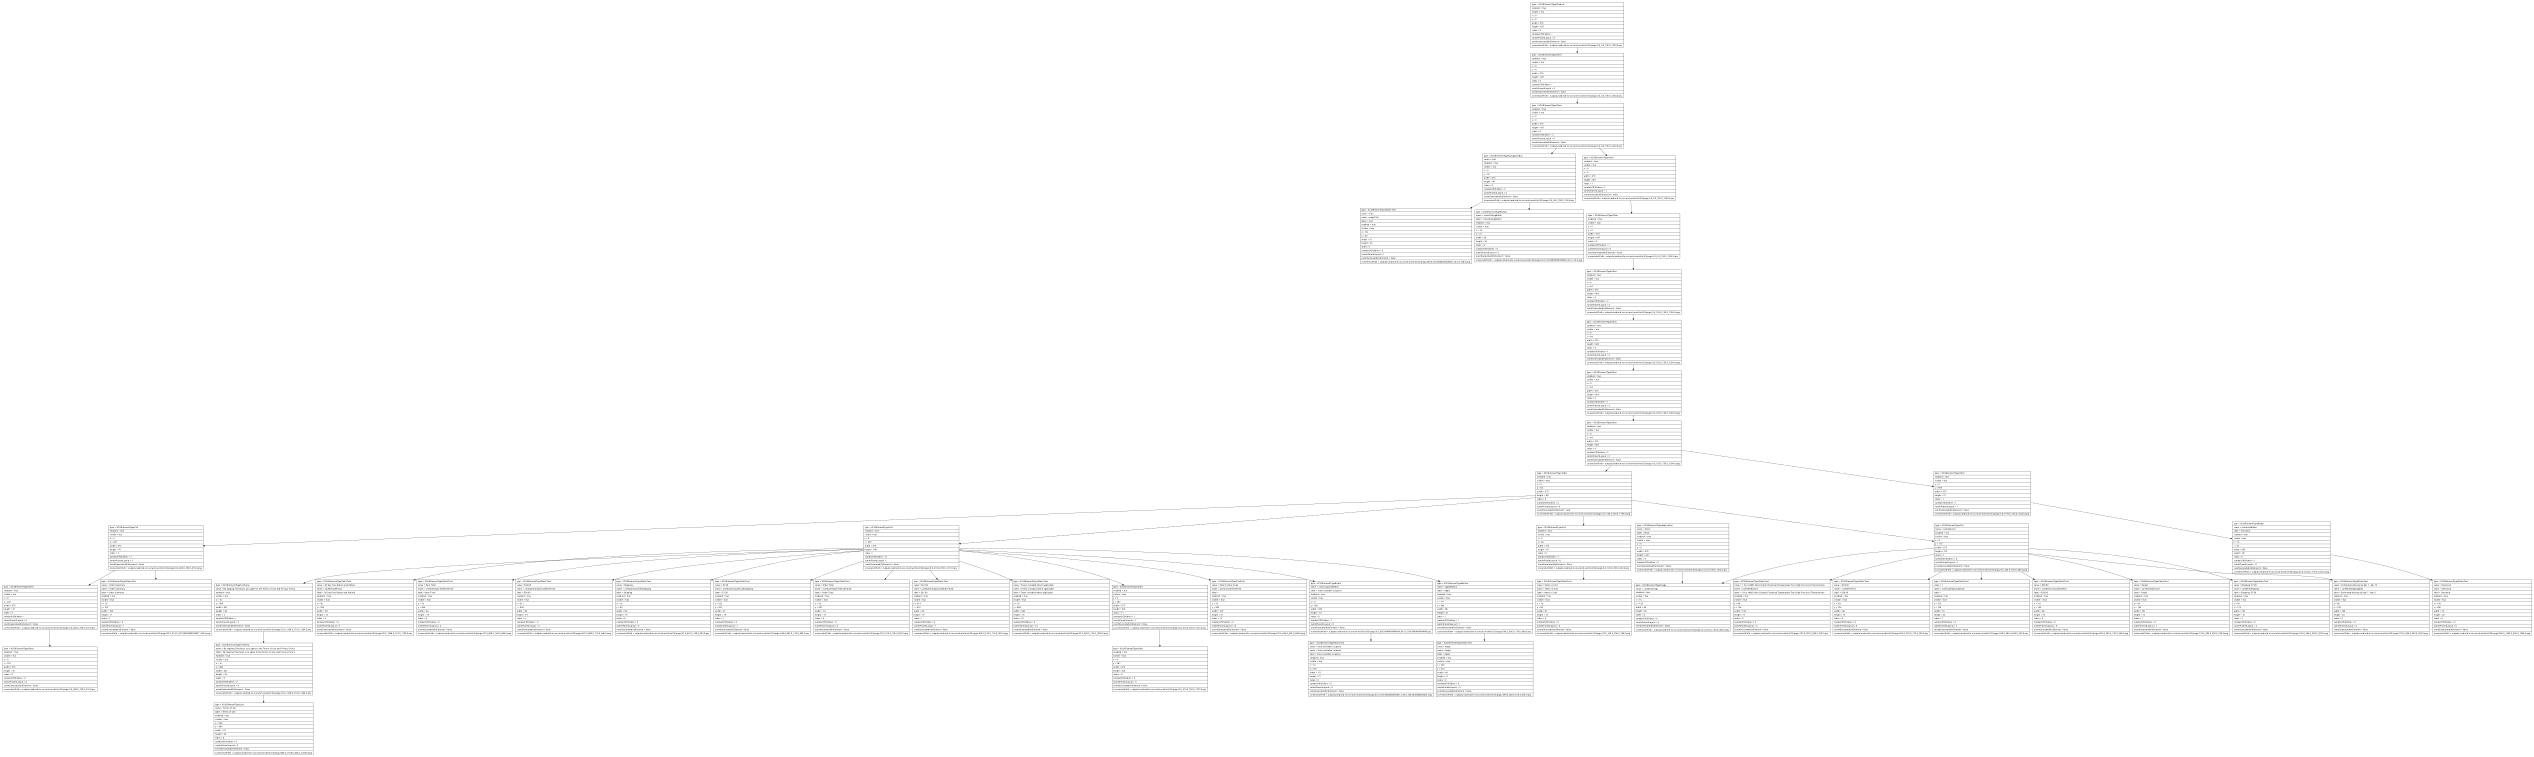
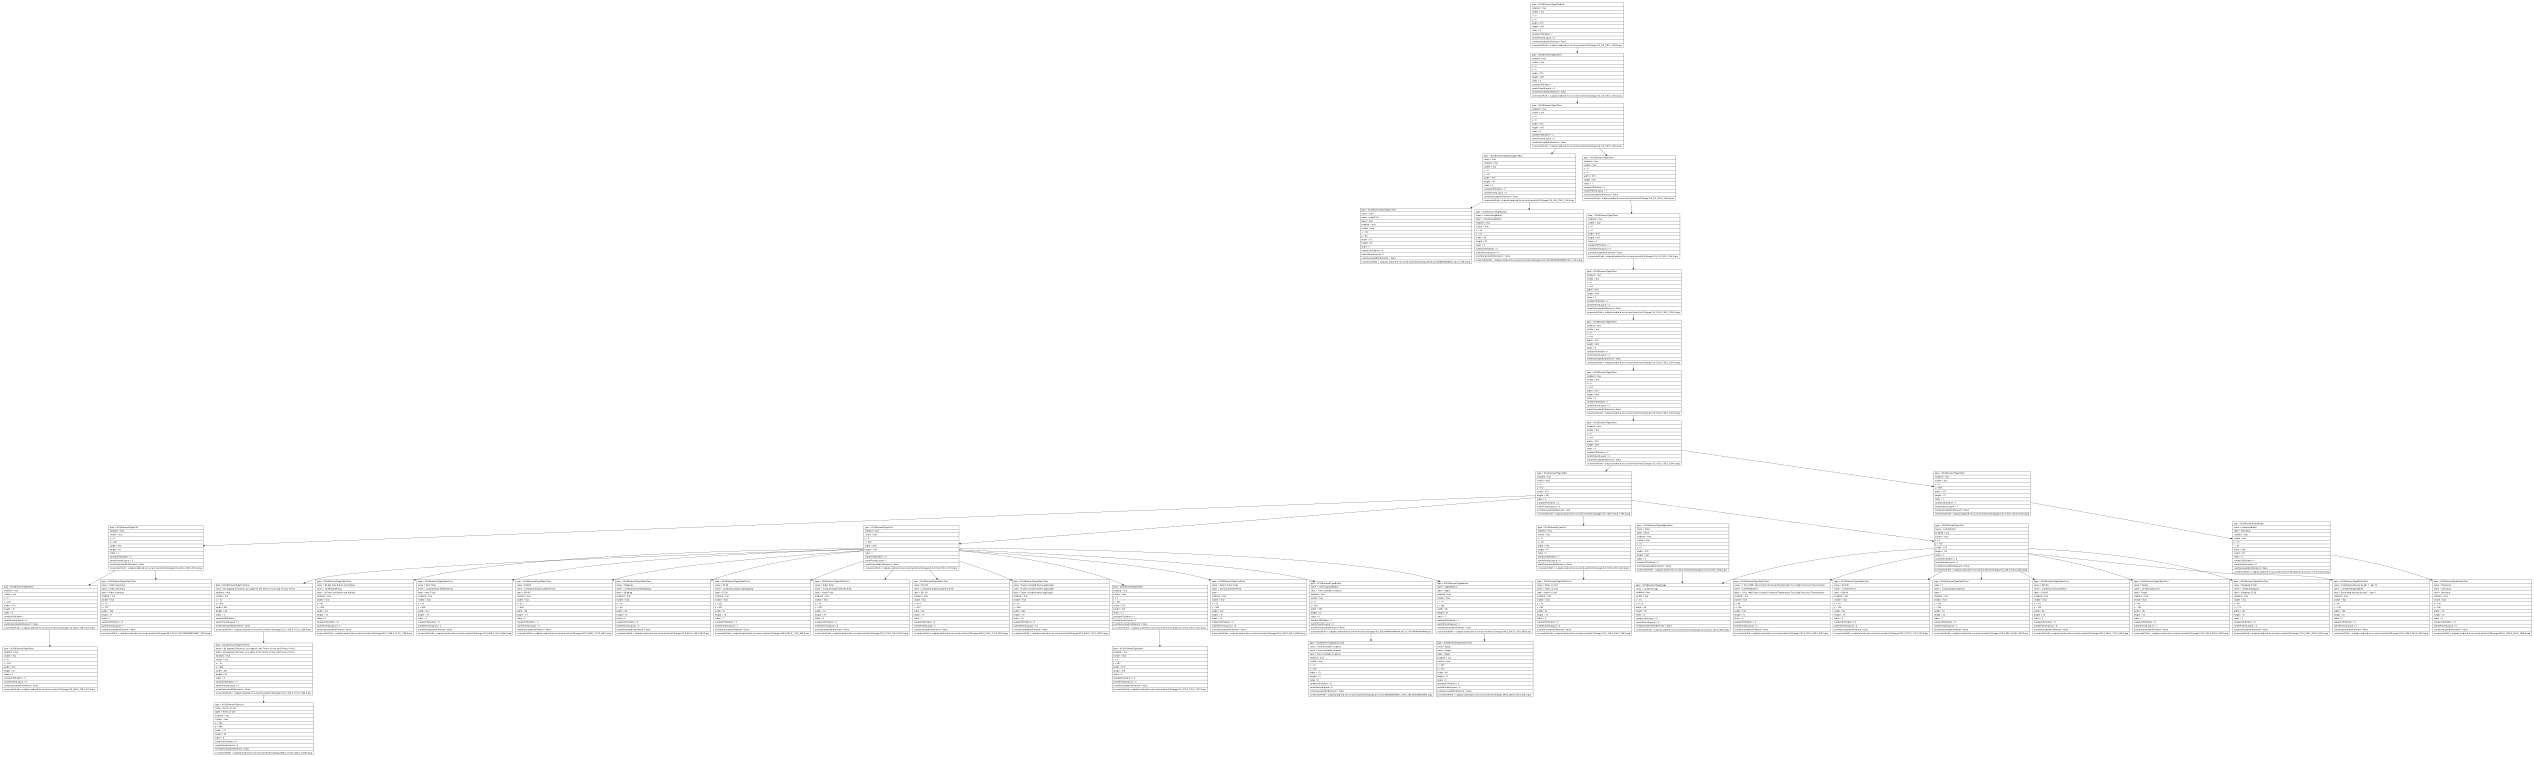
node "type = XCUIElementTypeImage": text "eventGeneratedOnElement = false" -> "cartSummaryTitleOrderTotal = false"
